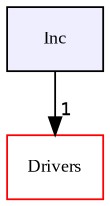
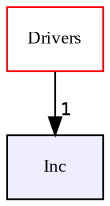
edge "Inc" -> "Drivers": reversed
